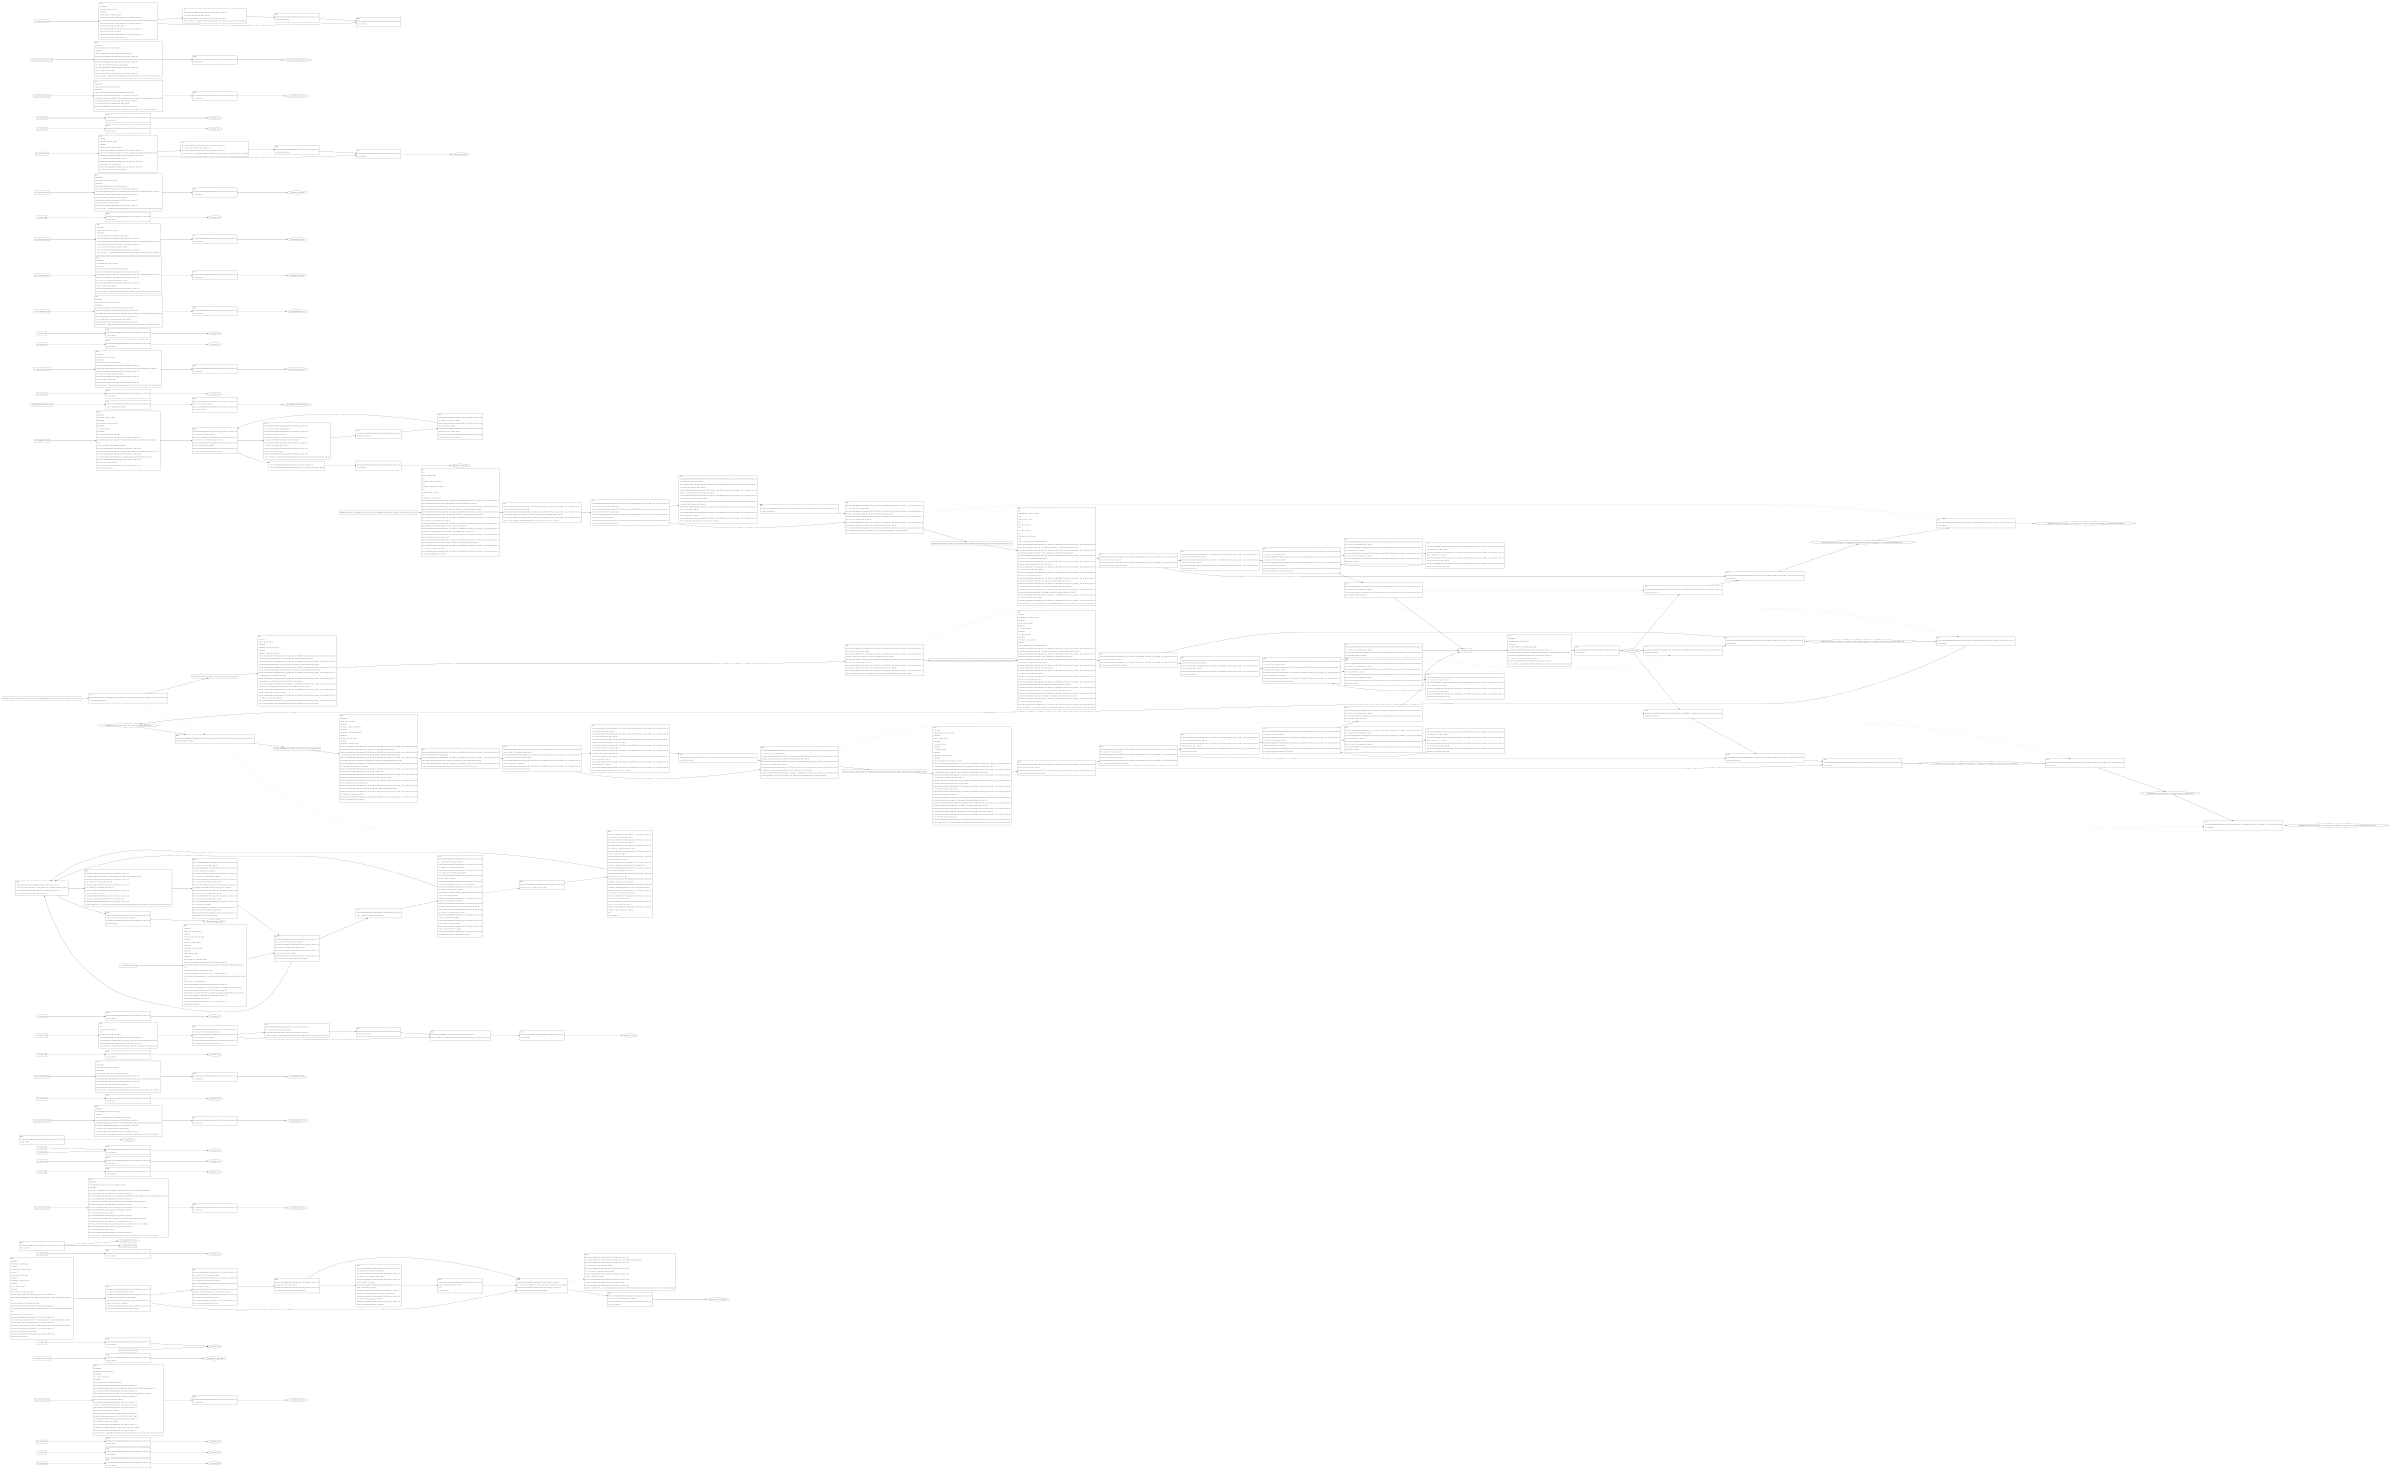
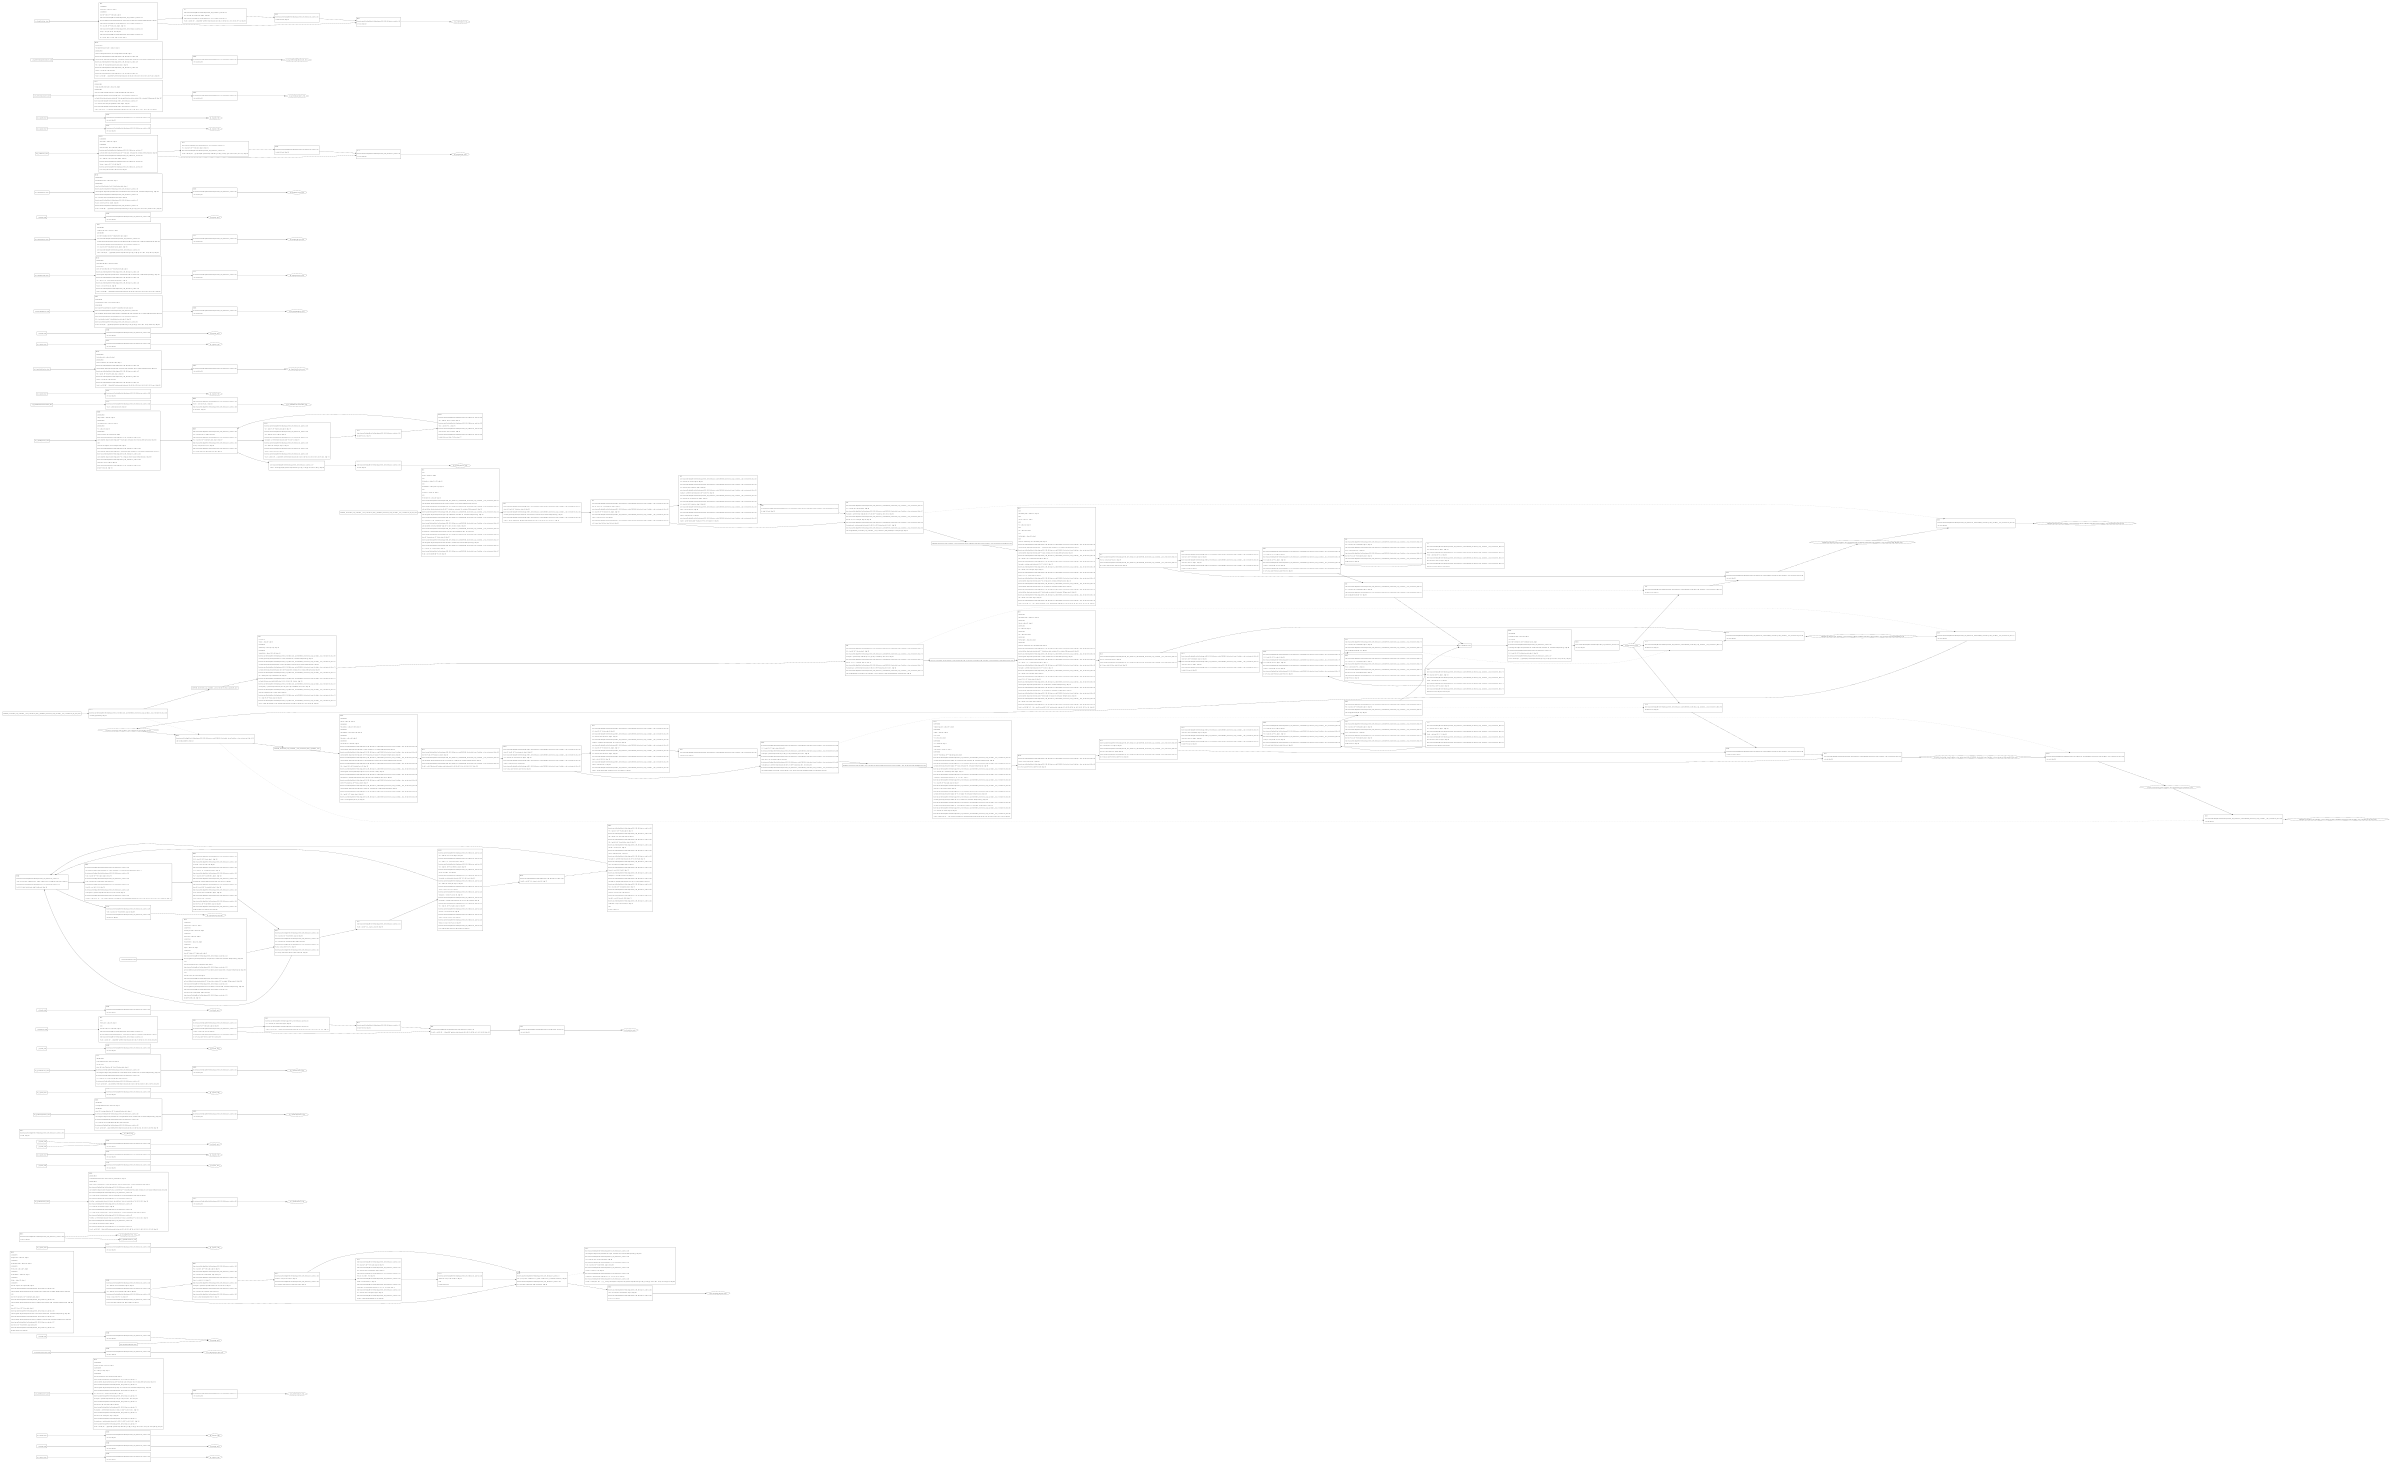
node "{io_ll_printSinkLine_end}": added
